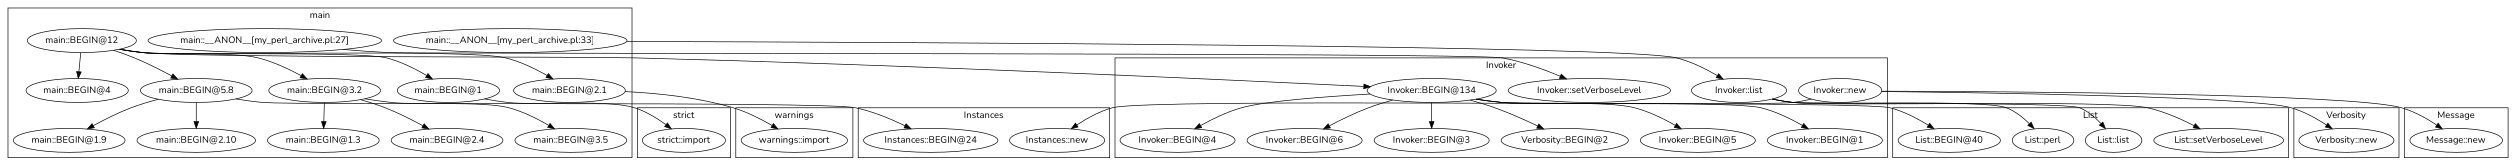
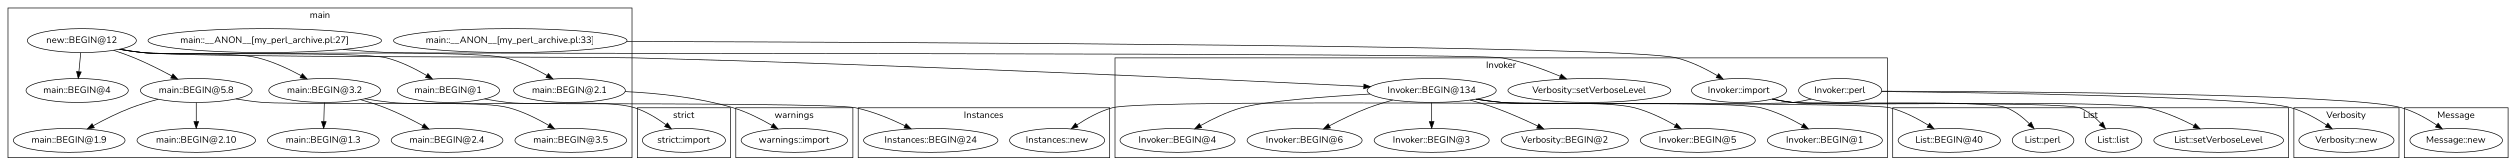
node "main::BEGIN@12": label "main::BEGIN@12" -> "new::BEGIN@12"
node "Invoker::setVerboseLevel": label "Invoker::setVerboseLevel" -> "Verbosity::setVerboseLevel"
node "Invoker::list": label "Invoker::list" -> "Invoker::import"
node "Invoker::new": label "Invoker::new" -> "Invoker::perl"
